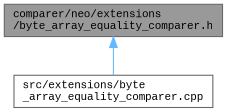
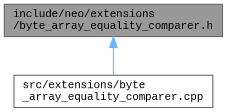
node "comparer/neo/extensions /byte_array_equality_comparer.h": label "comparer/neo/extensions /byte_array_equality_comparer.h" -> "include/neo/extensions /byte_array_equality_comparer.h"
